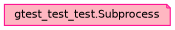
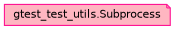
node "gtest_test_test.Subprocess": label "gtest_test_test.Subprocess" -> "gtest_test_utils.Subprocess"
